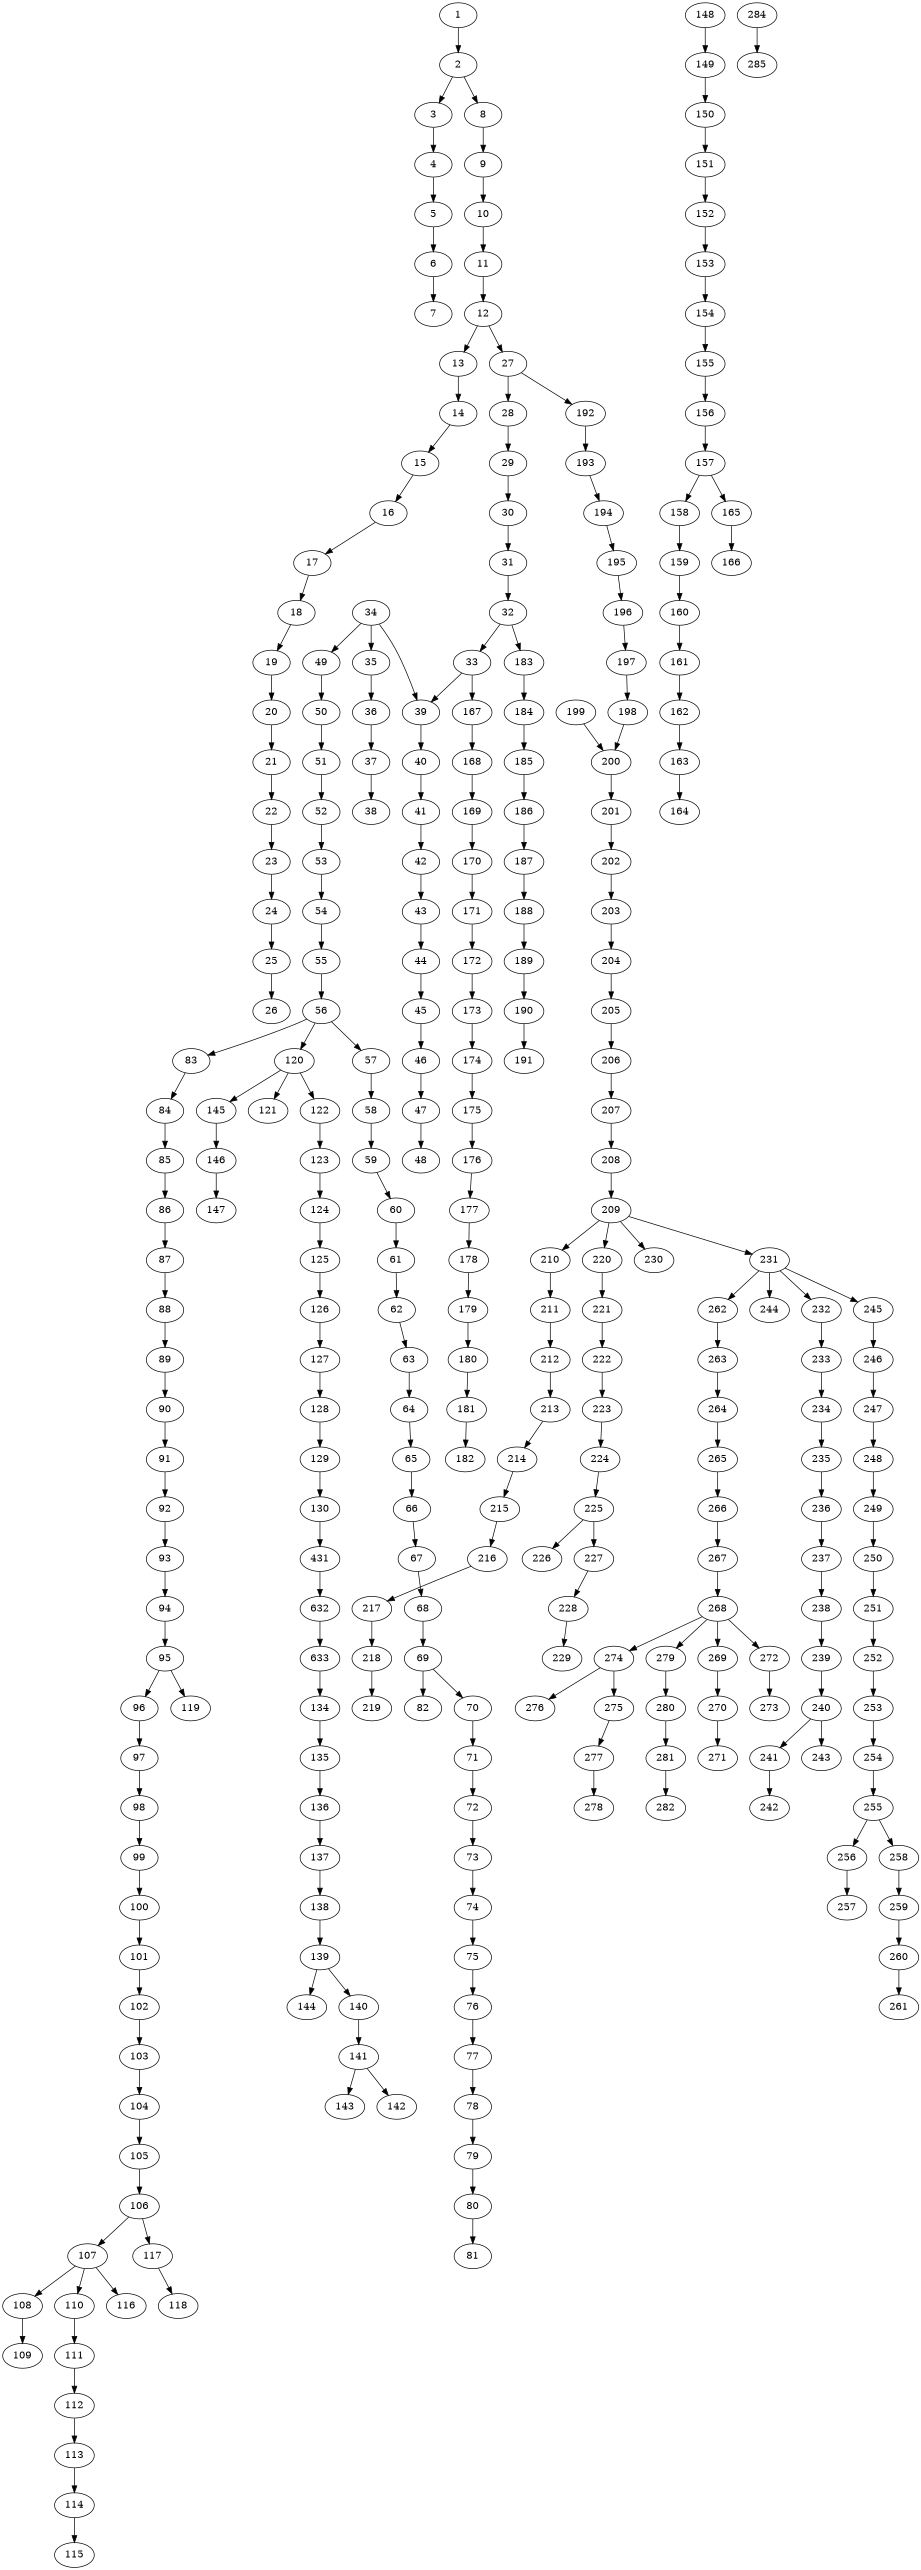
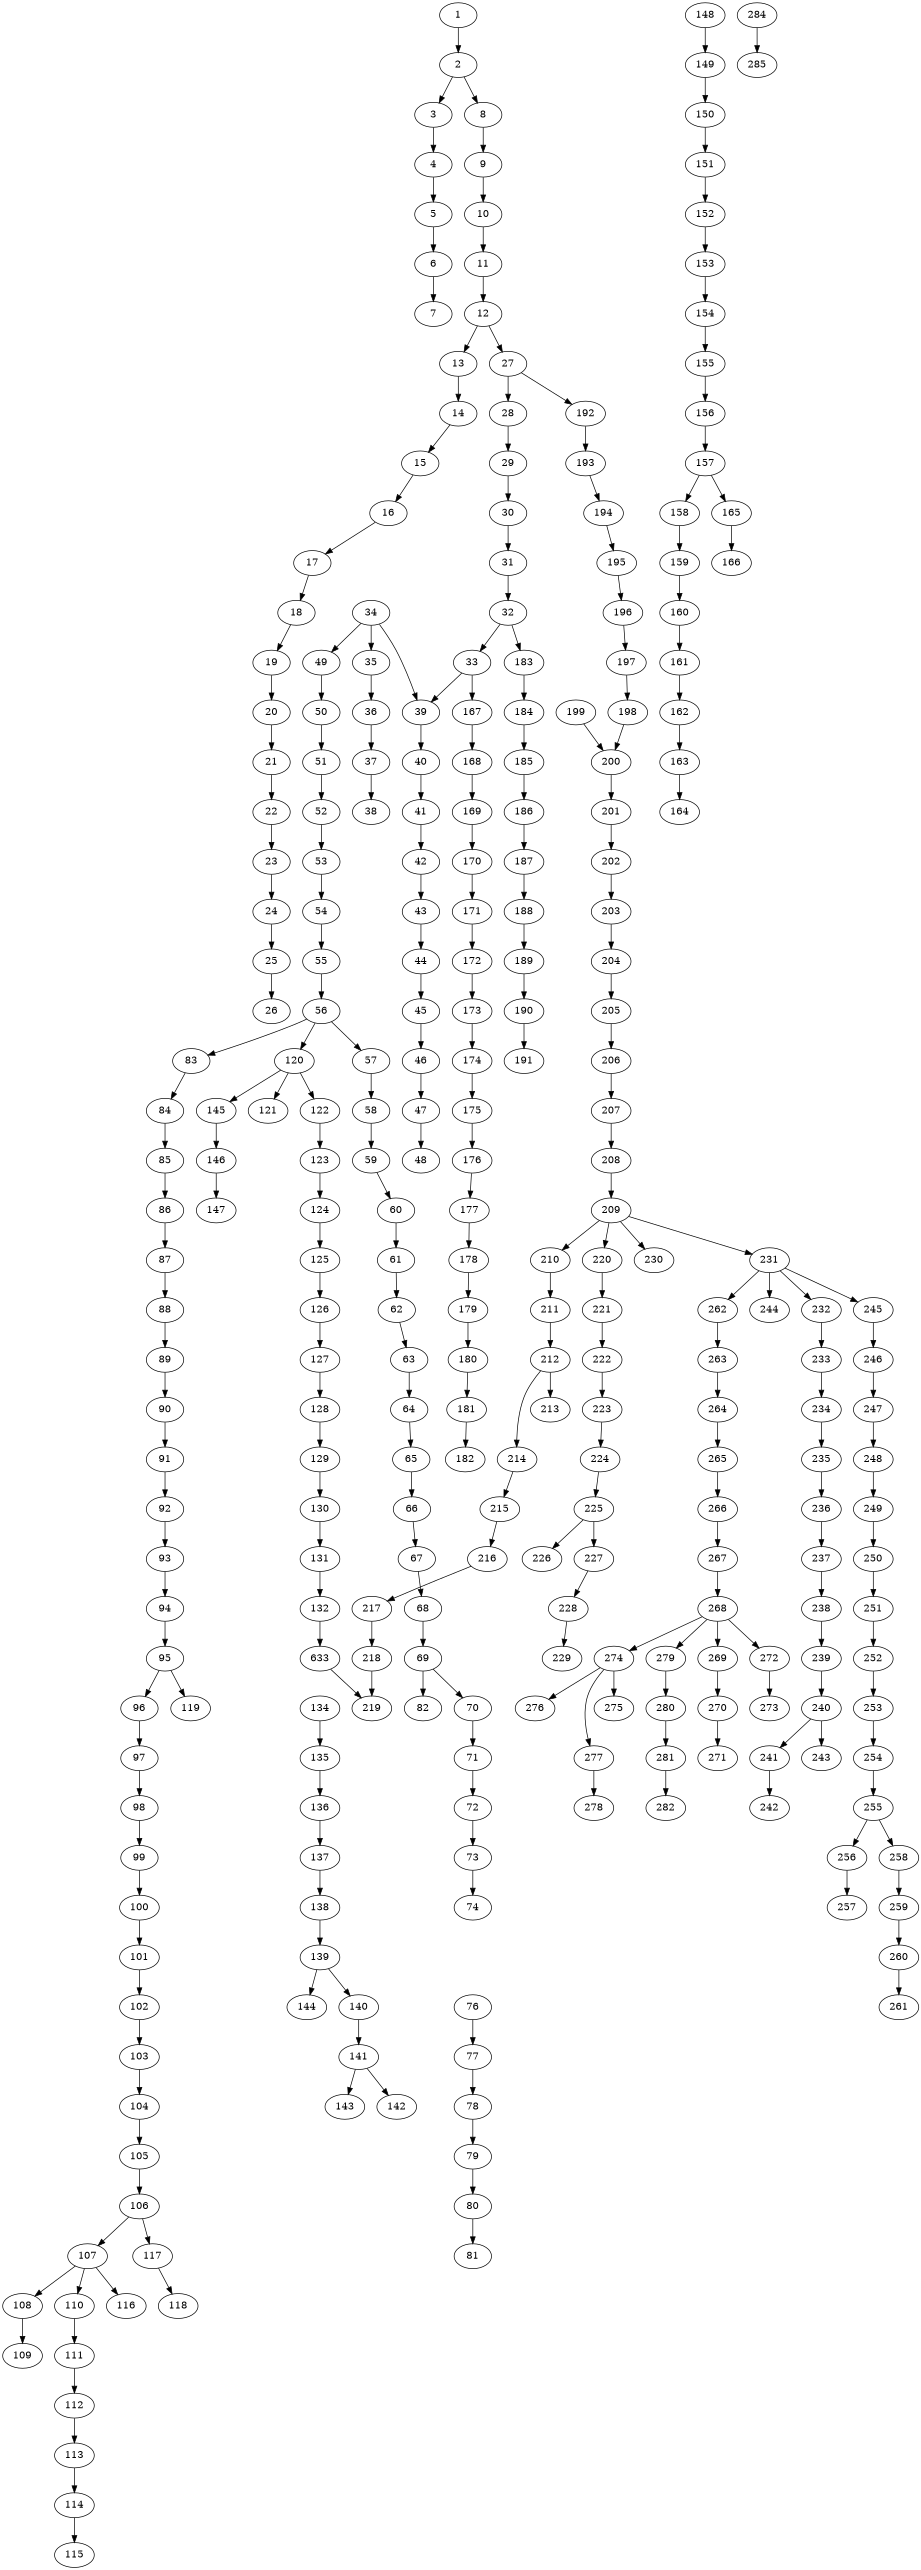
edge "213" -> "214": now "212" -> "214"
node "431": label "431" -> "131"
node "632": label "632" -> "132"
edge "633" -> "134": now "633" -> "219"
edge "275" -> "277": now "274" -> "277"
node "75": removed
